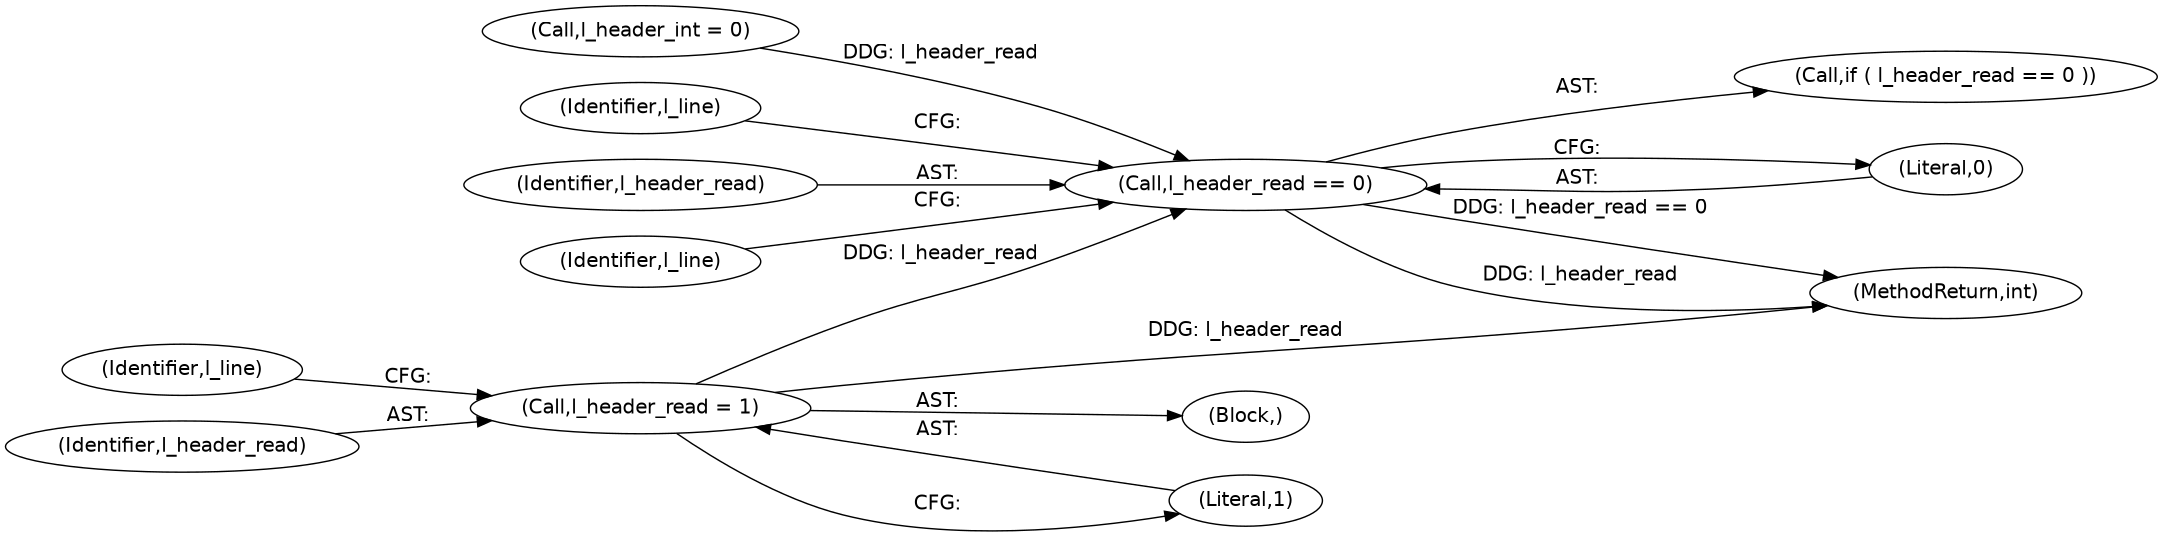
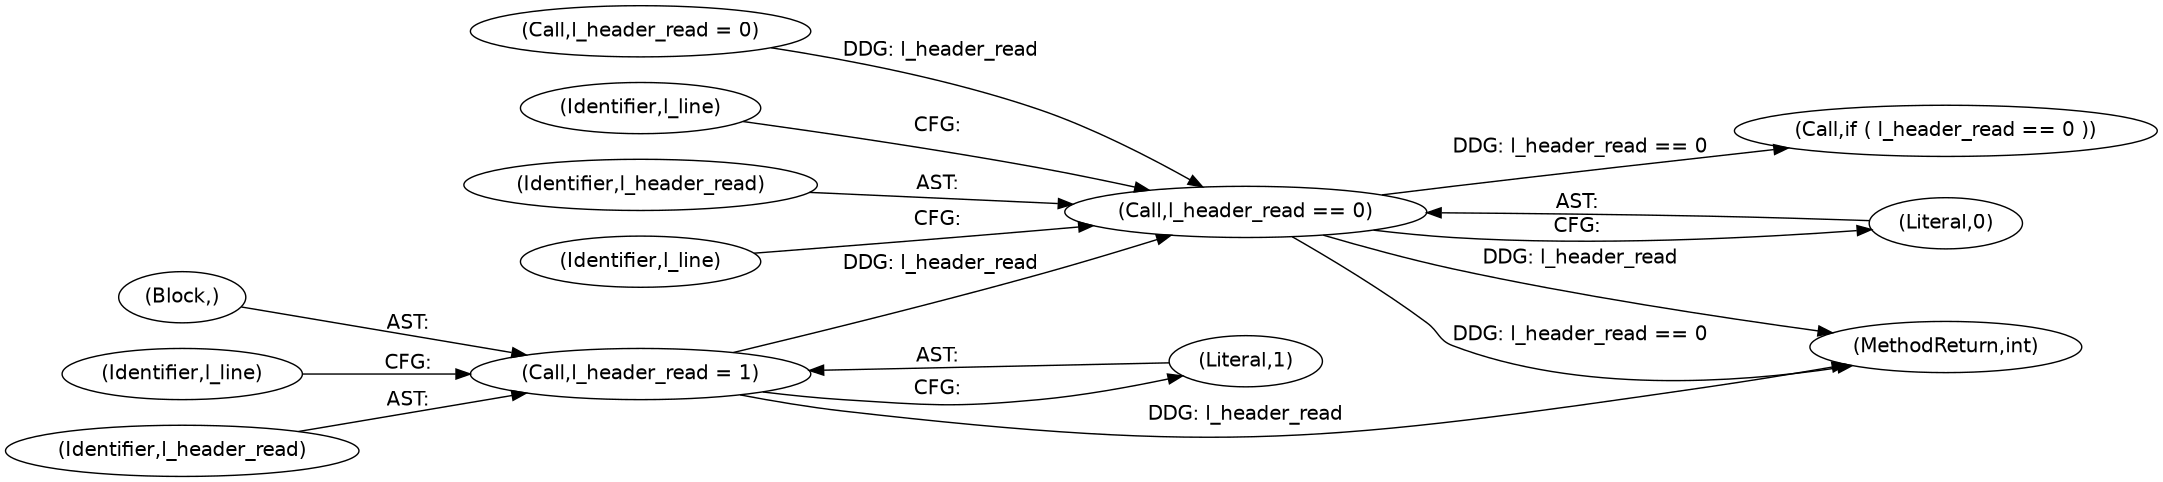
node "(Call,l_header_int = 0)": label "(Call,l_header_int = 0)" -> "(Call,l_header_read = 0)"
edge "(Call,l_header_read == 0)" -> "(Call,if ( l_header_read == 0 ))": label "AST: " -> "DDG: l_header_read == 0"
edge "(Call,l_header_read = 1)" -> "(Block,)": reversed
